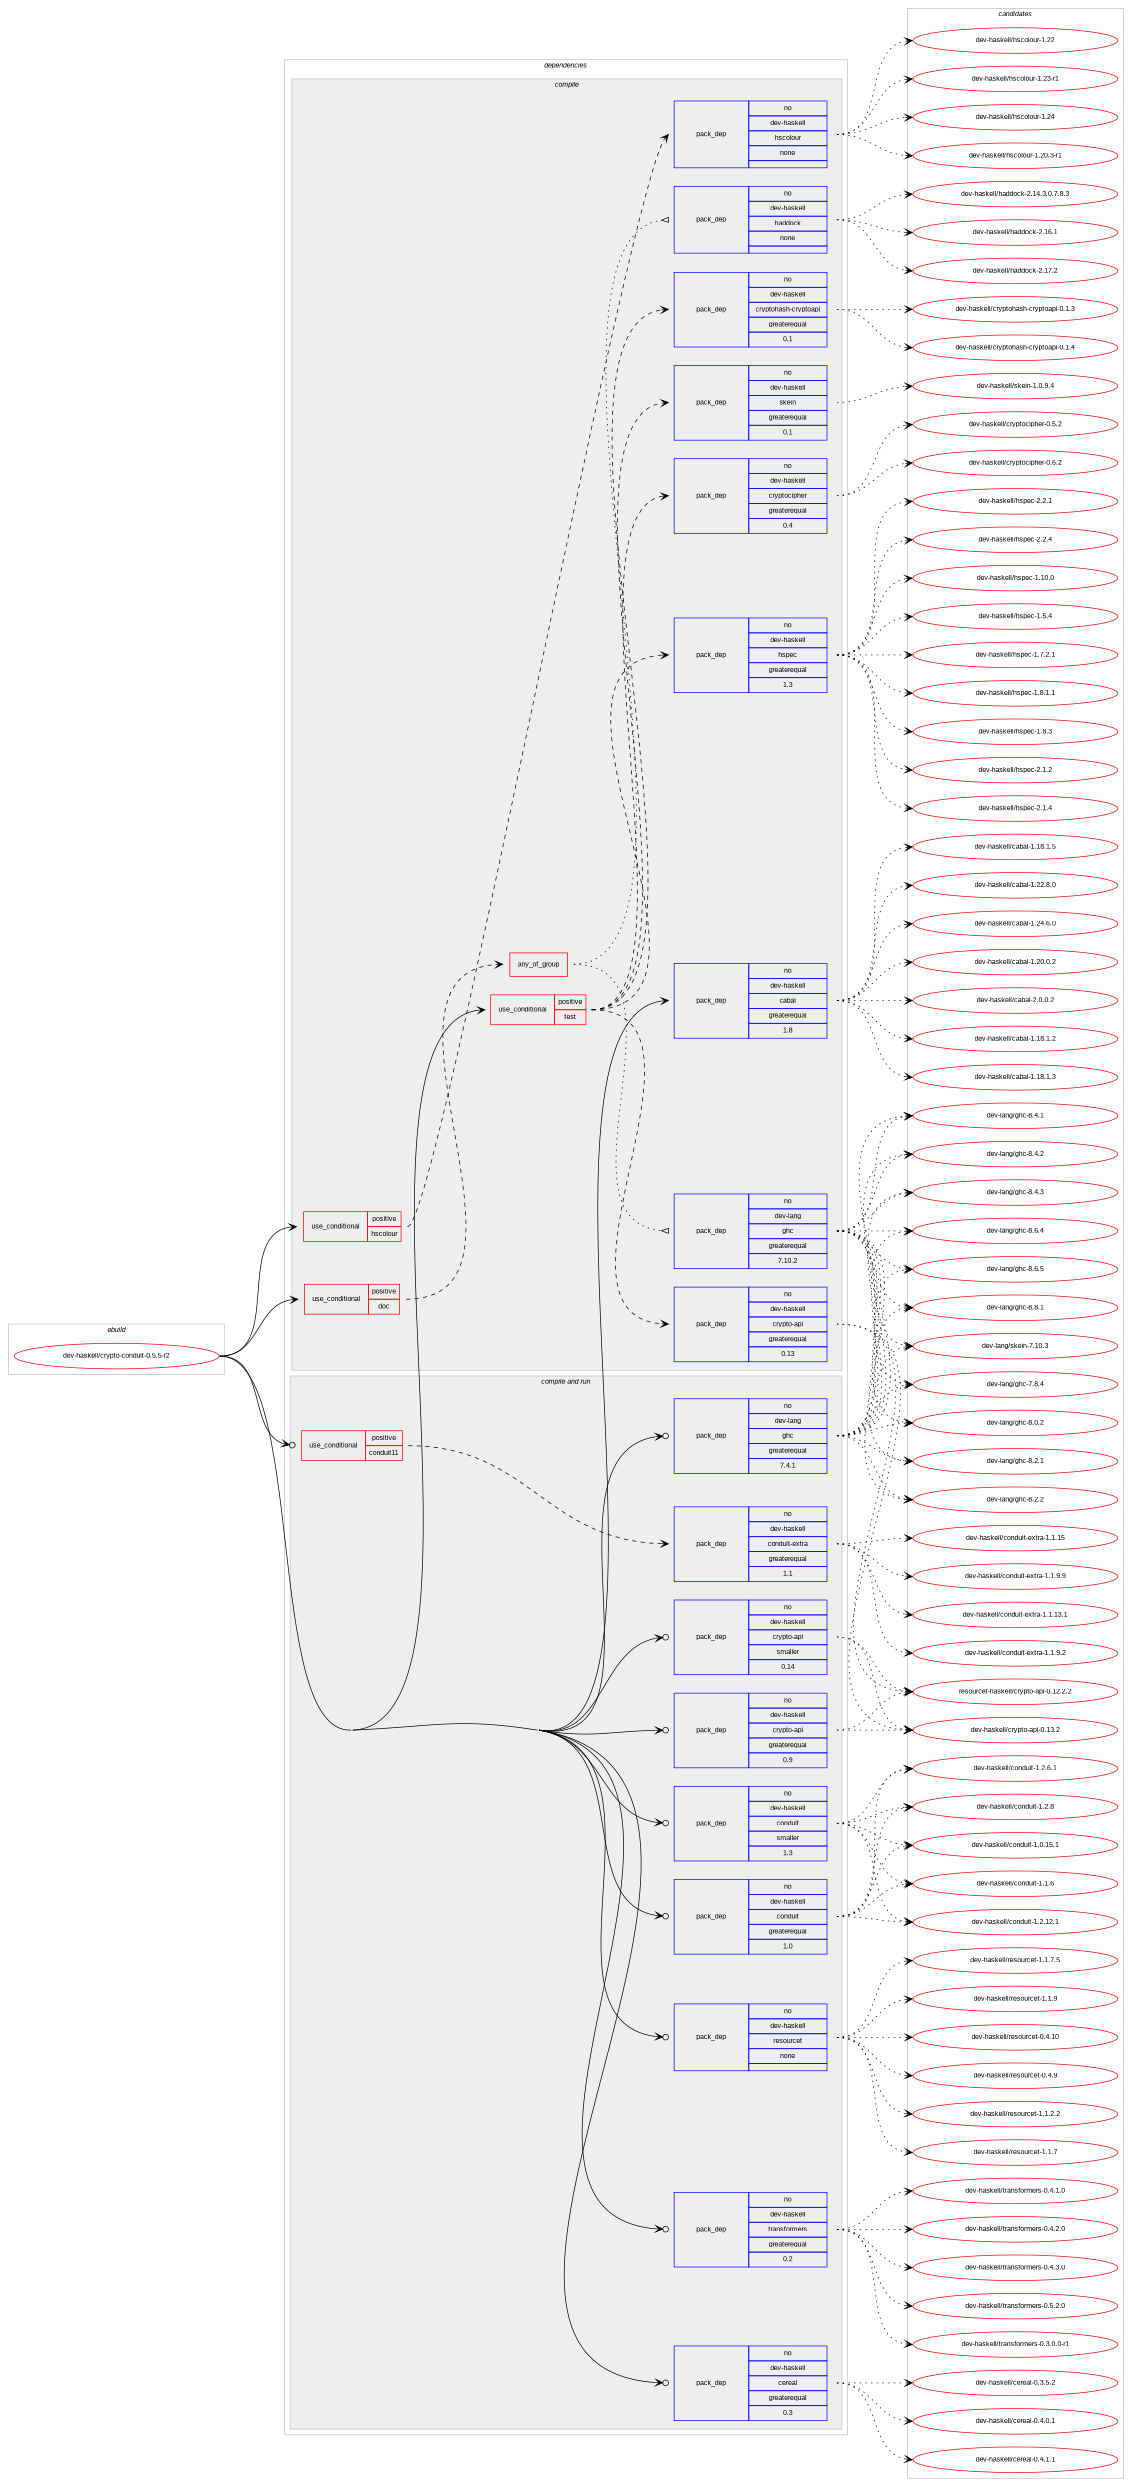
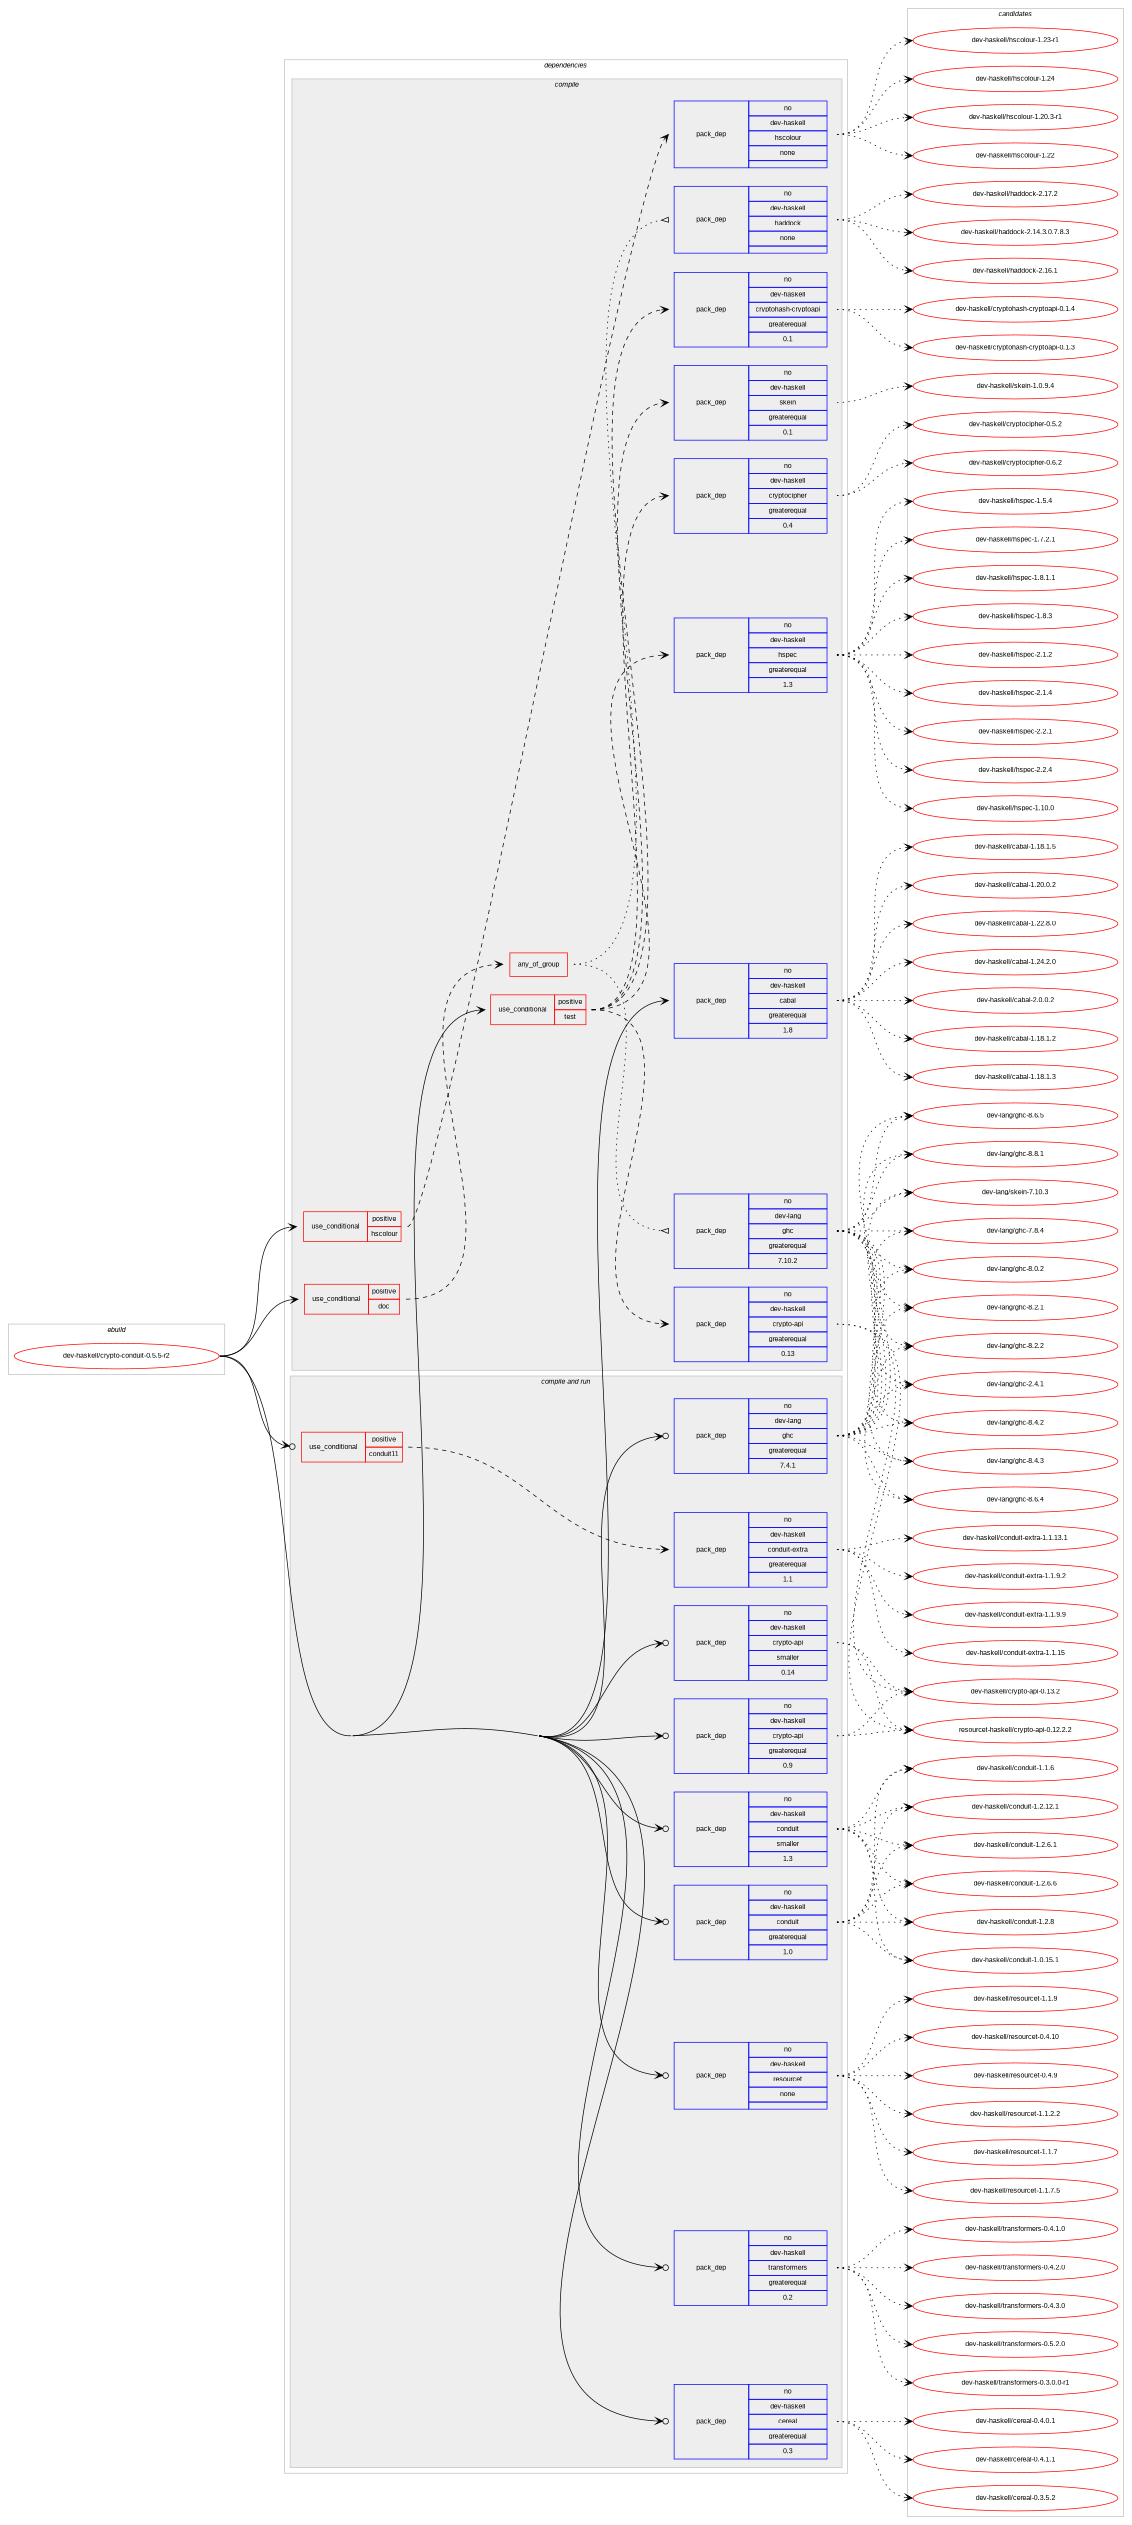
node "dev-haskell/cabal-1.24.6.0": label "dev-haskell/cabal-1.24.6.0" -> "dev-haskell/cabal-1.24.2.0"
node "dev-lang/ghc-8.4.1": label "dev-lang/ghc-8.4.1" -> "dev-lang/ghc-2.4.1"
node "dev-haskell/conduit-1.2.6.6": added
